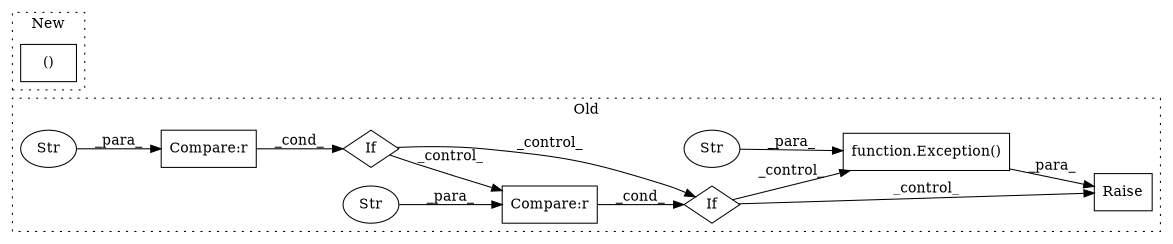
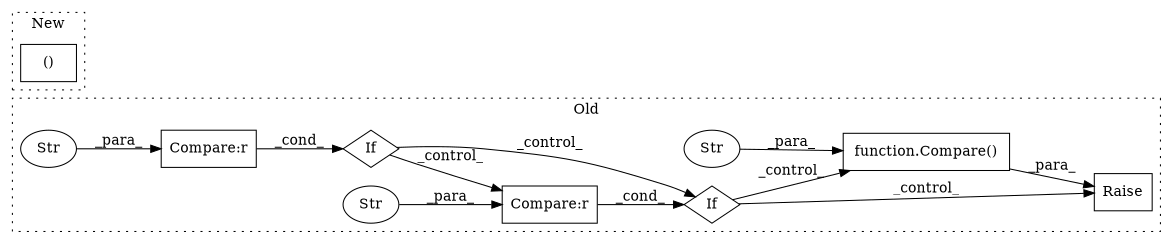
node "function.Exception()": label "function.Exception()" -> "function.Compare()"
